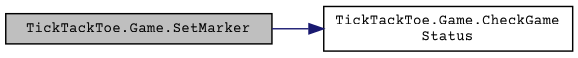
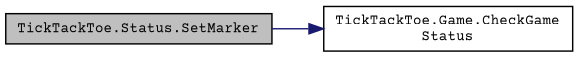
node "TickTackToe.Game.SetMarker": label "TickTackToe.Game.SetMarker" -> "TickTackToe.Status.SetMarker"
